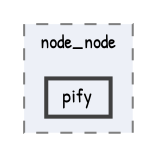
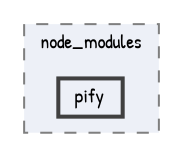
cluster "node_node": label "node_node" -> "node_modules"
